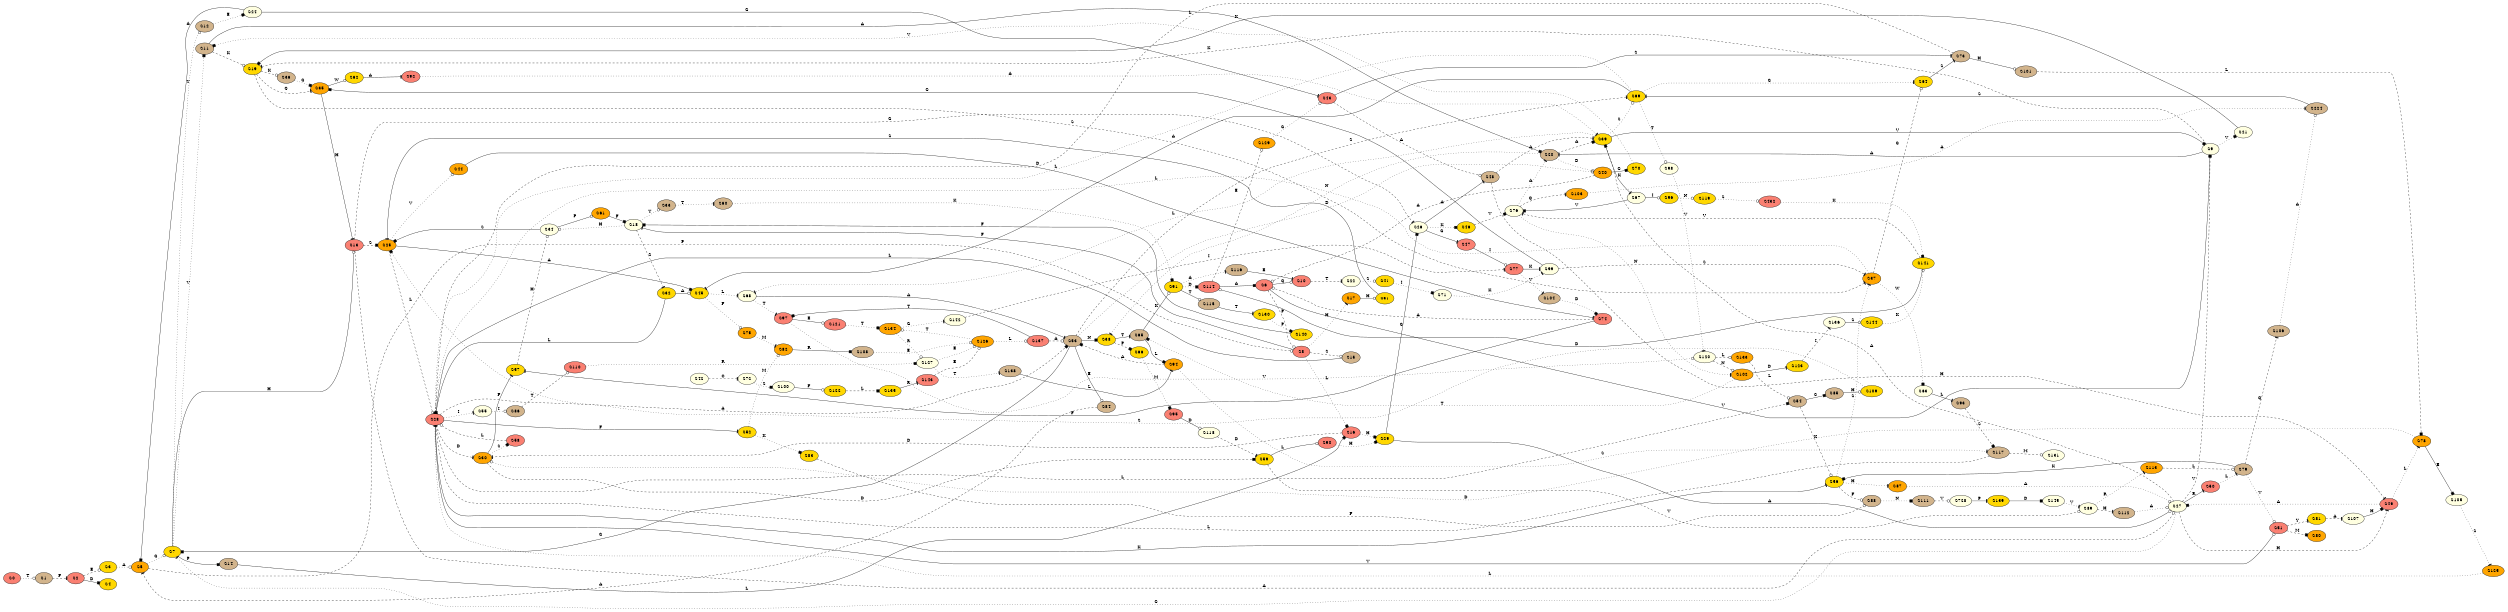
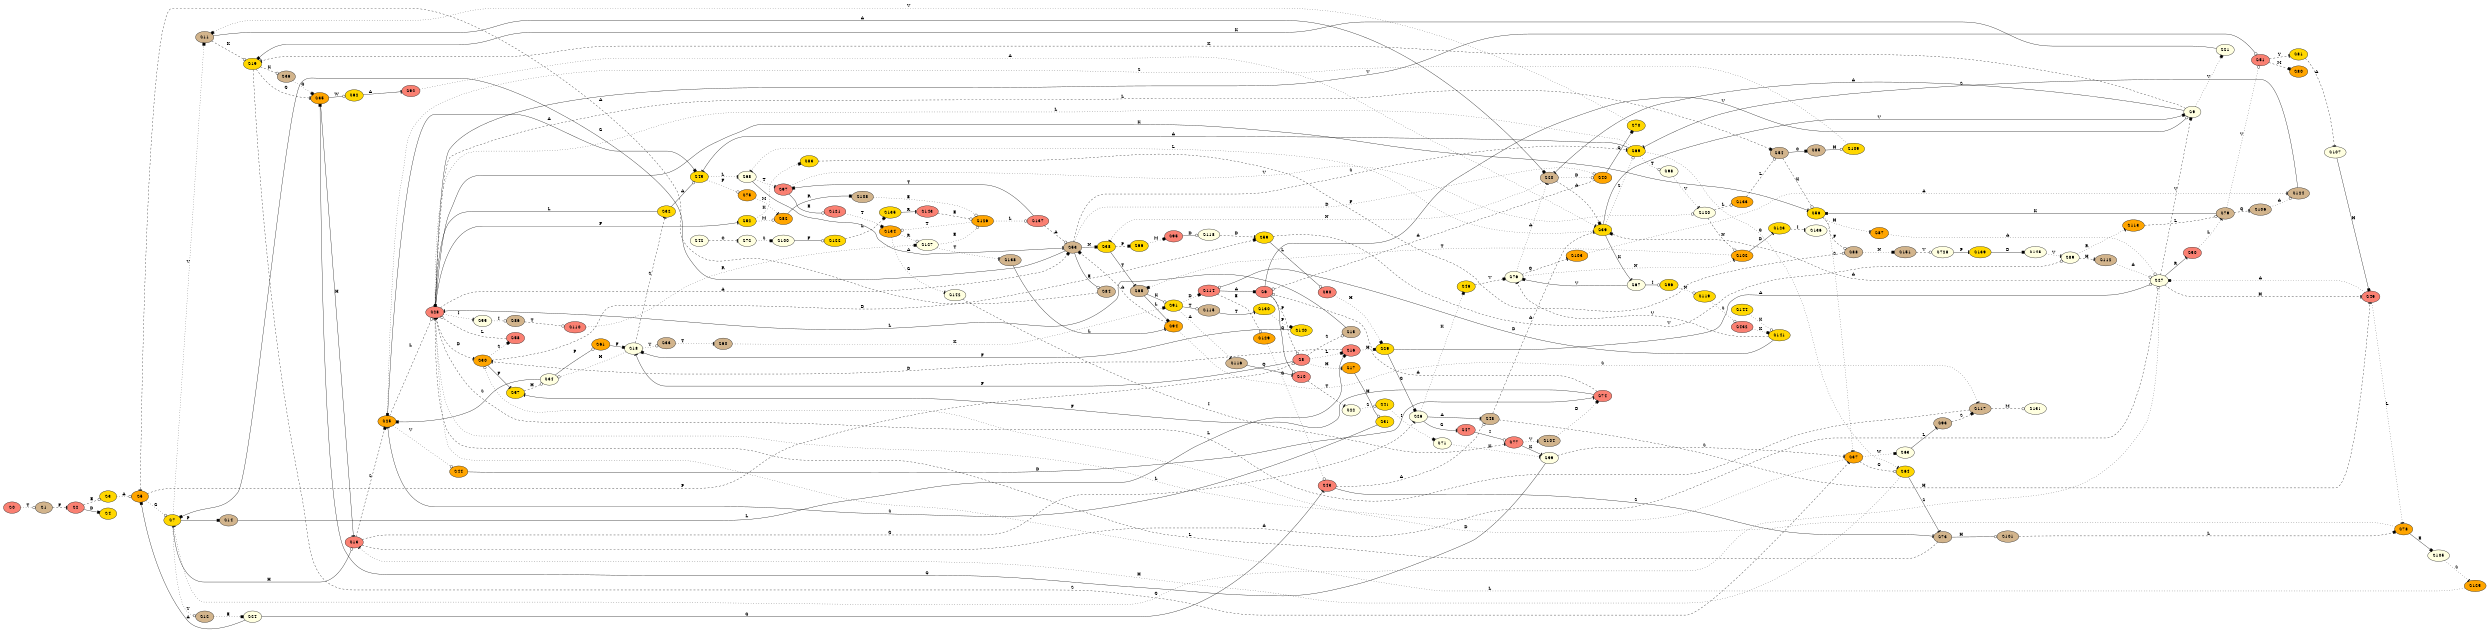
node "S224": label "S224" -> "S124"
edge "S116" -> "S10": label "E" -> "Q"
edge "S136" -> "S144": removed, label "S"
node "S111": label "S111" -> "S151"
edge "S64" -> "S13": added, label "H"
